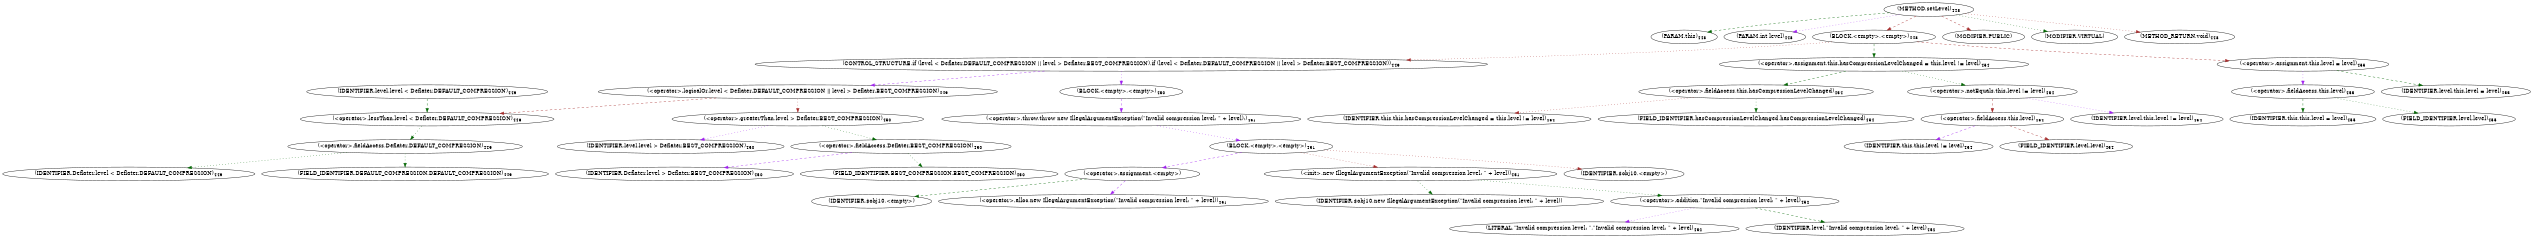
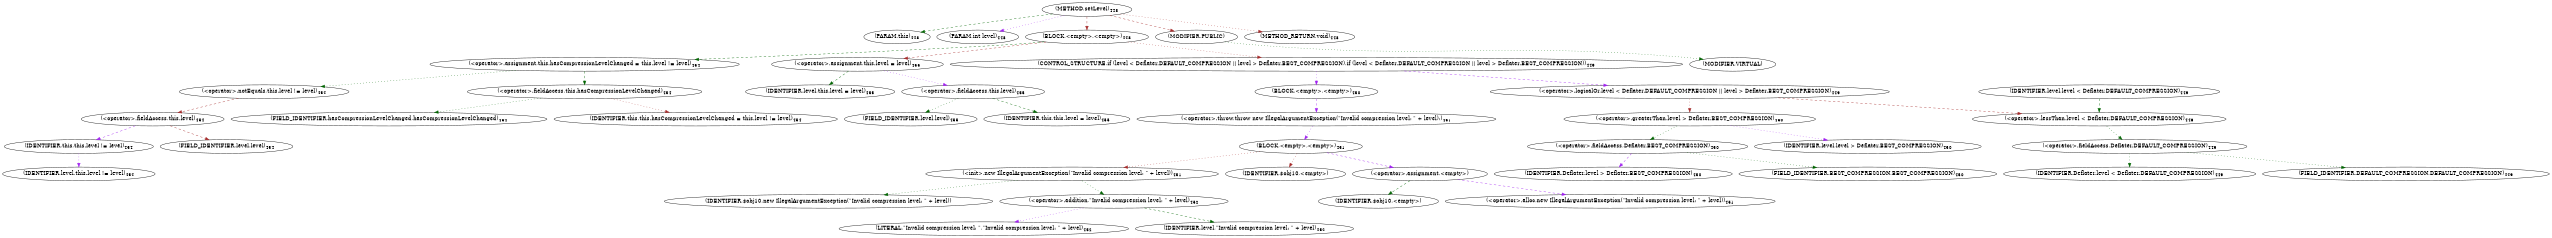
edge "(METHOD,setLevel)" -> "(MODIFIER,VIRTUAL)": now "(MODIFIER,PUBLIC)" -> "(MODIFIER,VIRTUAL)"
edge "(<operator>.notEquals,this.level != level)" -> "(IDENTIFIER,level,this.level != level)": now "(IDENTIFIER,this,this.level != level)" -> "(IDENTIFIER,level,this.level != level)"
